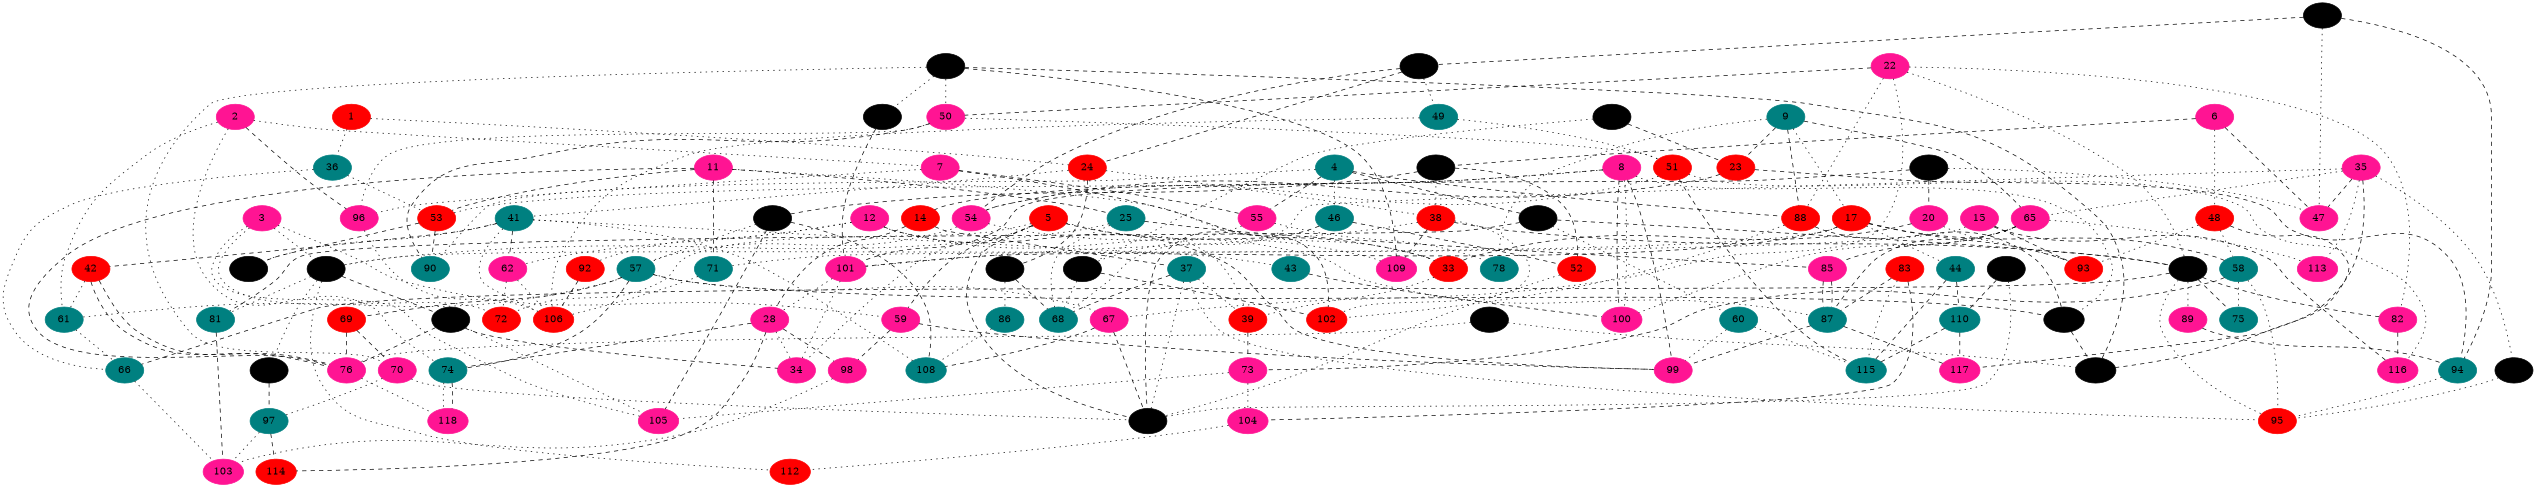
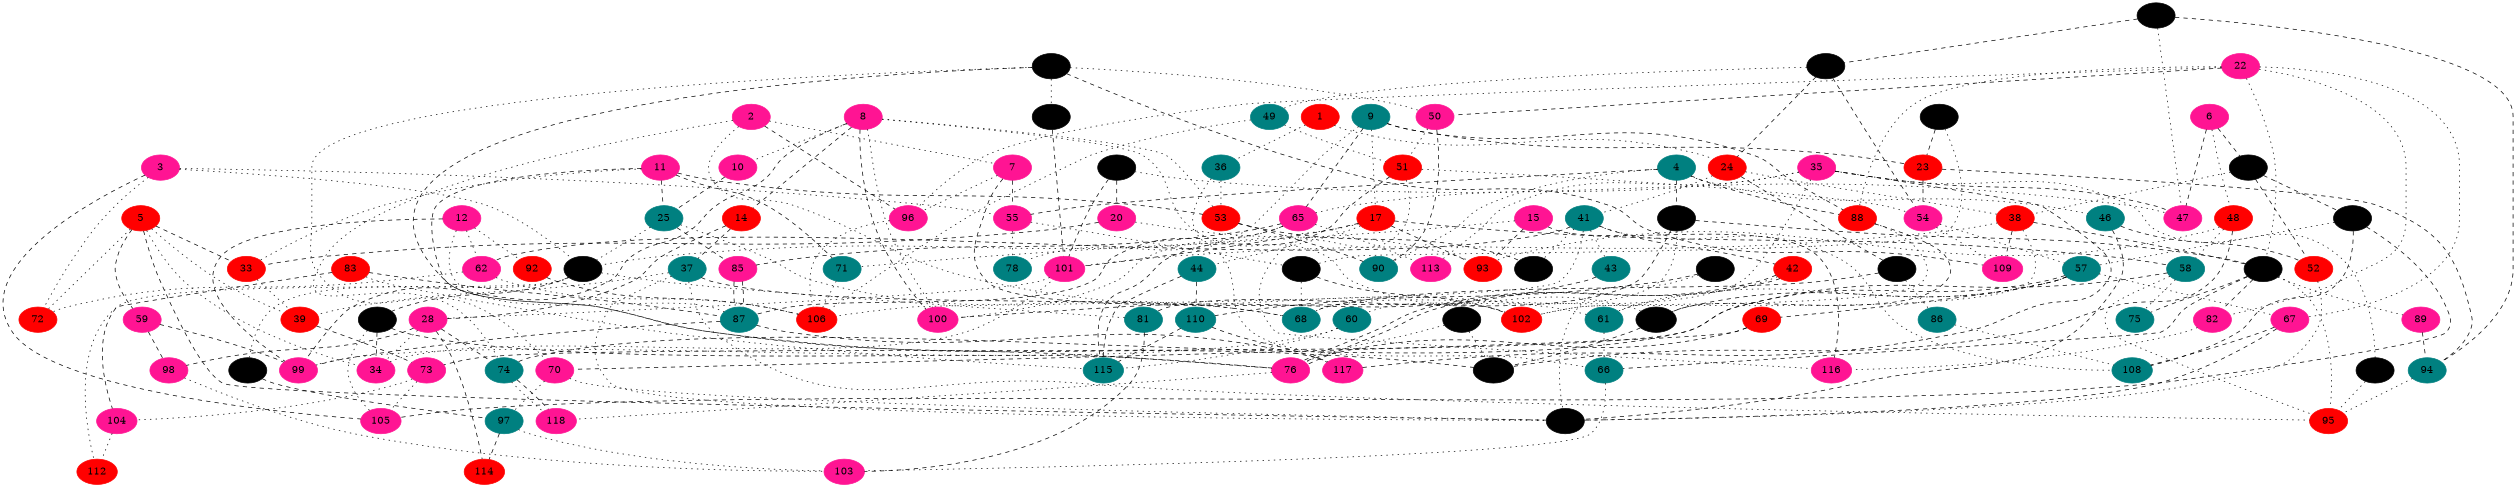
edge "50" -- "96": now "22" -- "96"
node "10": added
edge "3" -- "59": now "3" -- "55"
edge "3" -- "105": style dotted -> dashed
edge "82" -- "116": style dashed -> dotted
